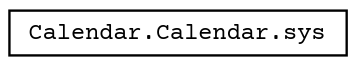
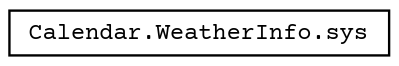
node "Calendar.Calendar.sys": label "Calendar.Calendar.sys" -> "Calendar.WeatherInfo.sys"
